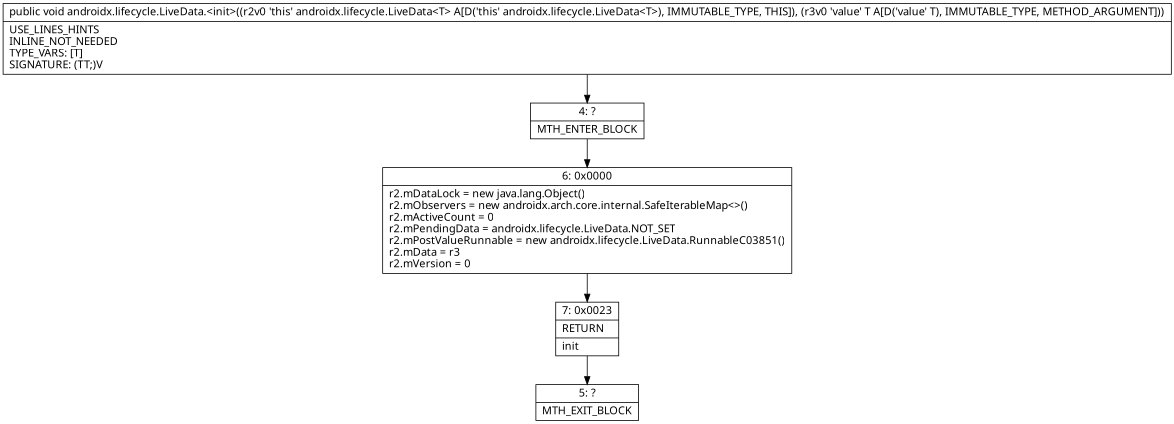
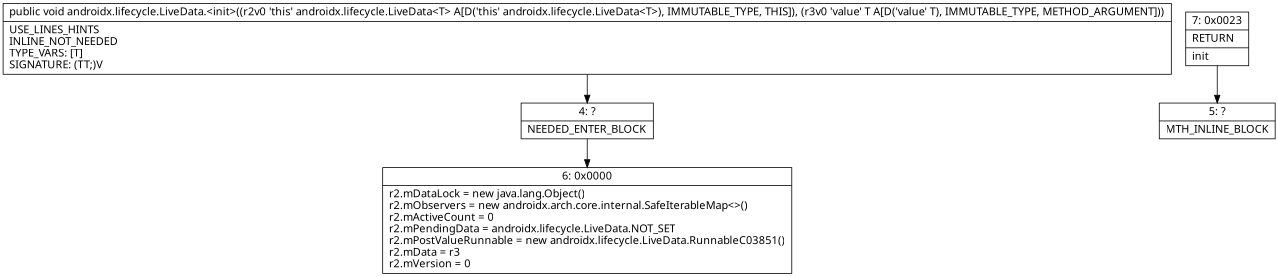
node "4: ?": text "MTH_ENTER_BLOCK" -> "NEEDED_ENTER_BLOCK"
edge "6: 0x0000" -> "7: 0x0023": removed
node "5: ?": text "MTH_EXIT_BLOCK" -> "MTH_INLINE_BLOCK"
